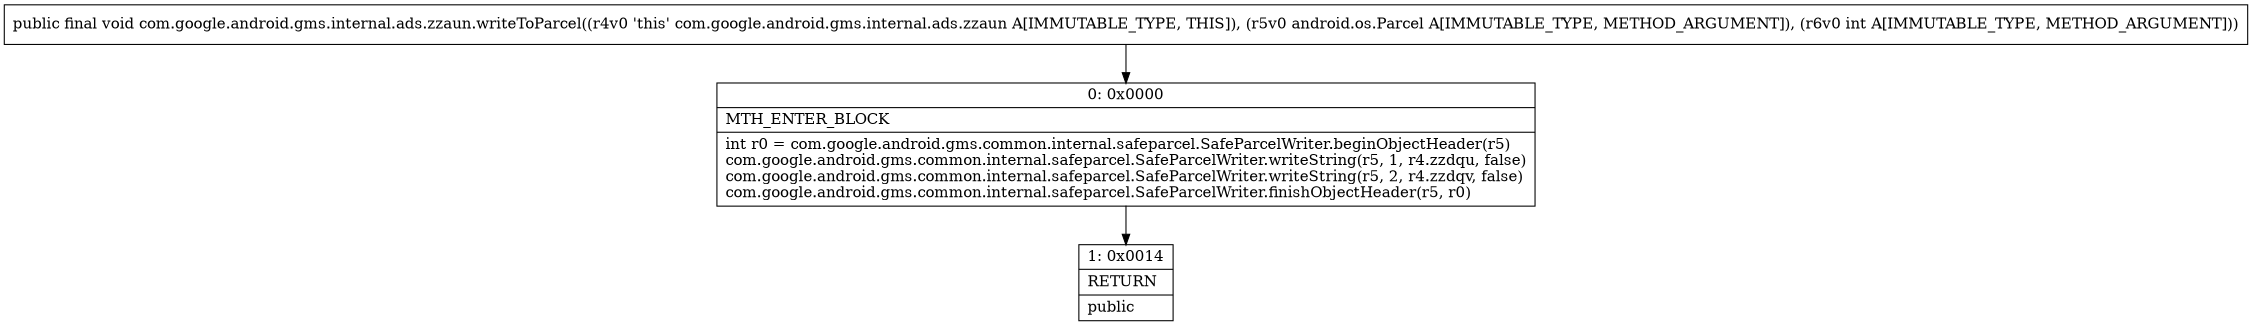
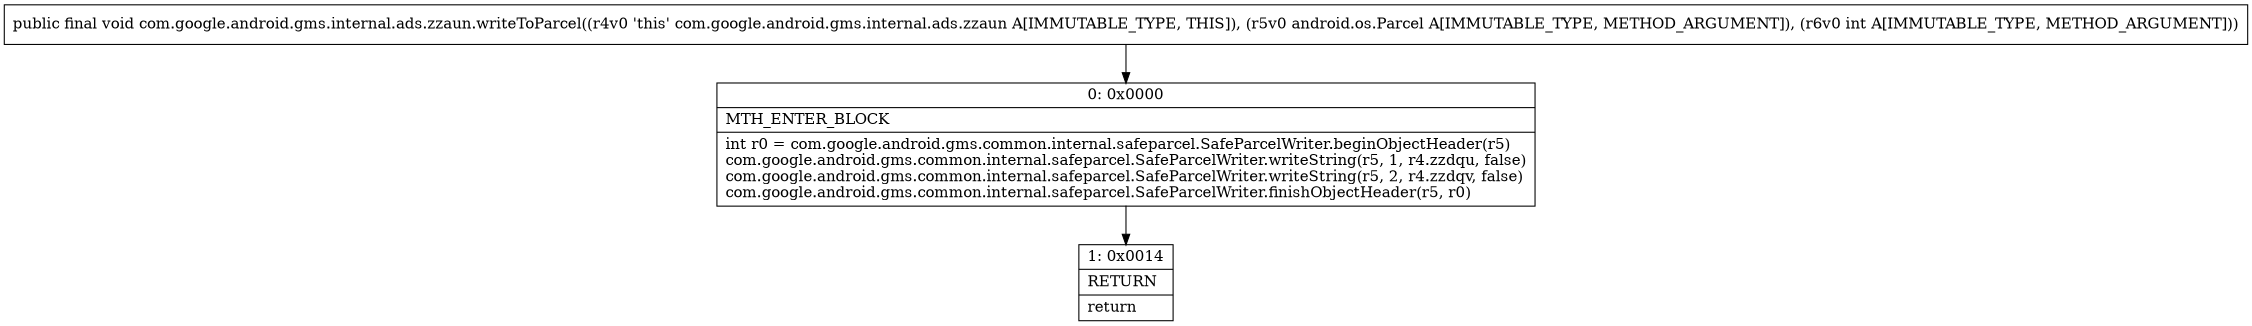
node "1: 0x0014": text "public" -> "return"
